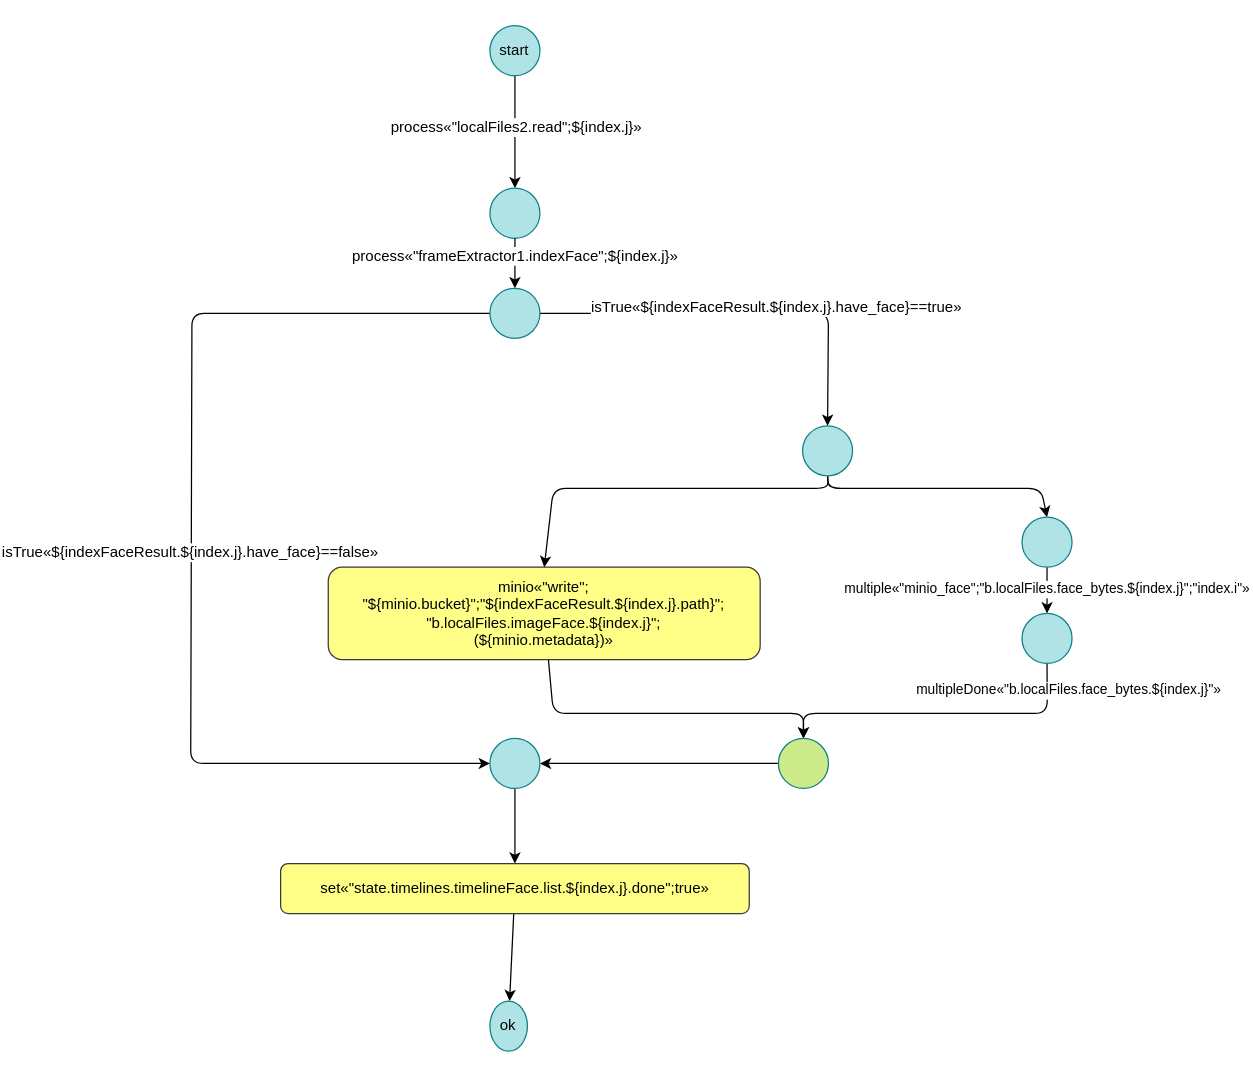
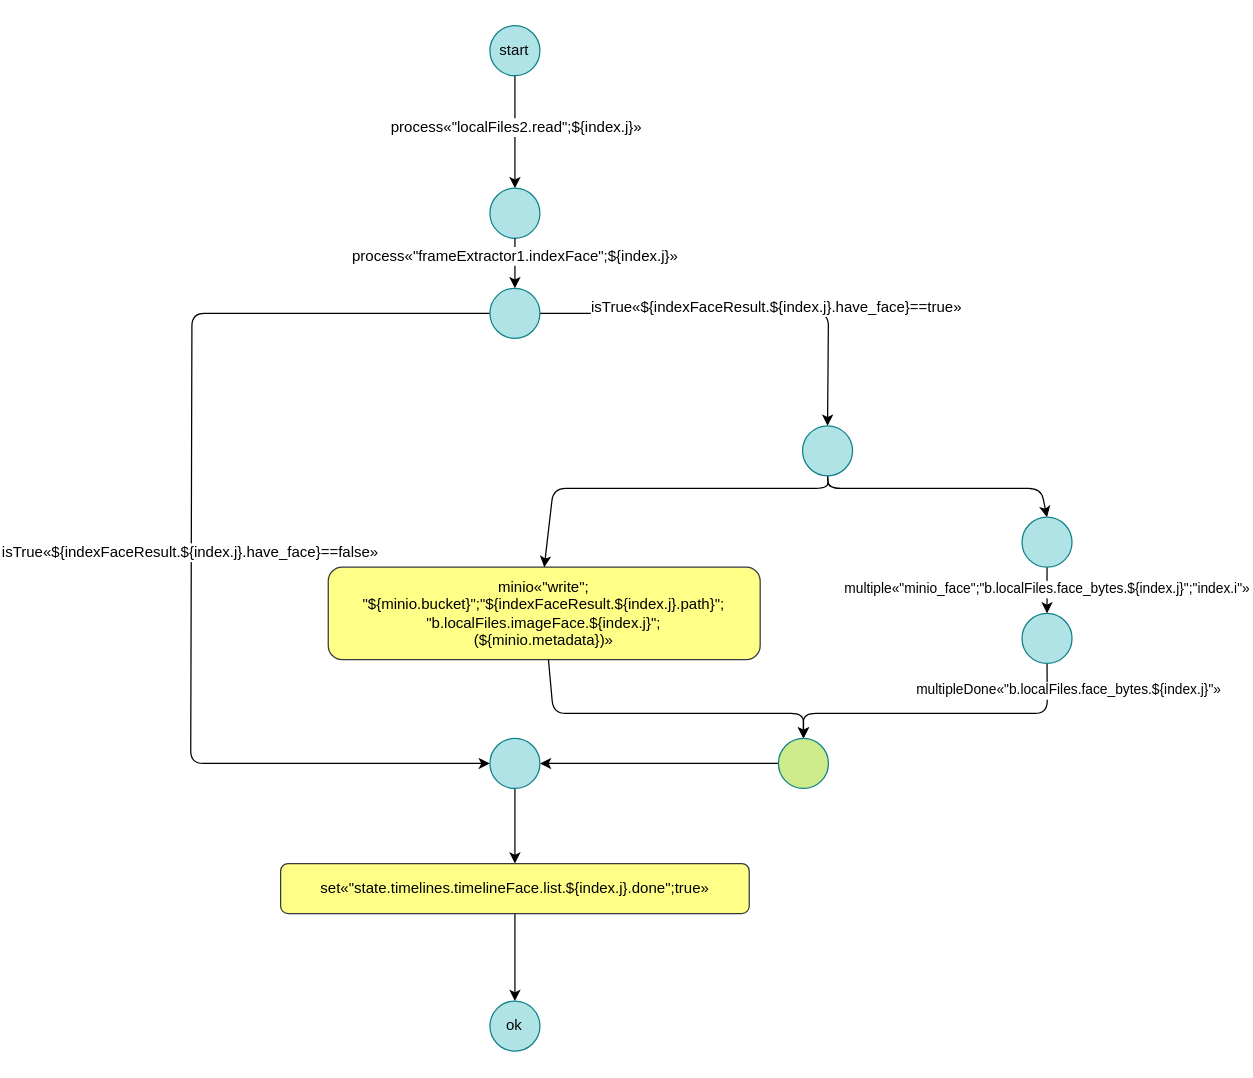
node "ok": size 38x50 -> 50x50
